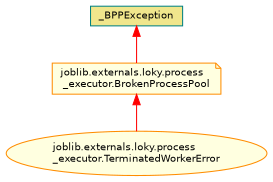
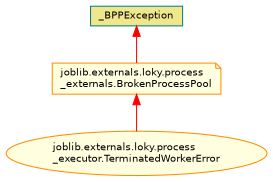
node "joblib.externals.loky.process _executor.BrokenProcessPool": label "joblib.externals.loky.process _executor.BrokenProcessPool" -> "joblib.externals.loky.process _externals.BrokenProcessPool"
